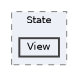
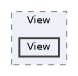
cluster "State": label "State" -> "View"
